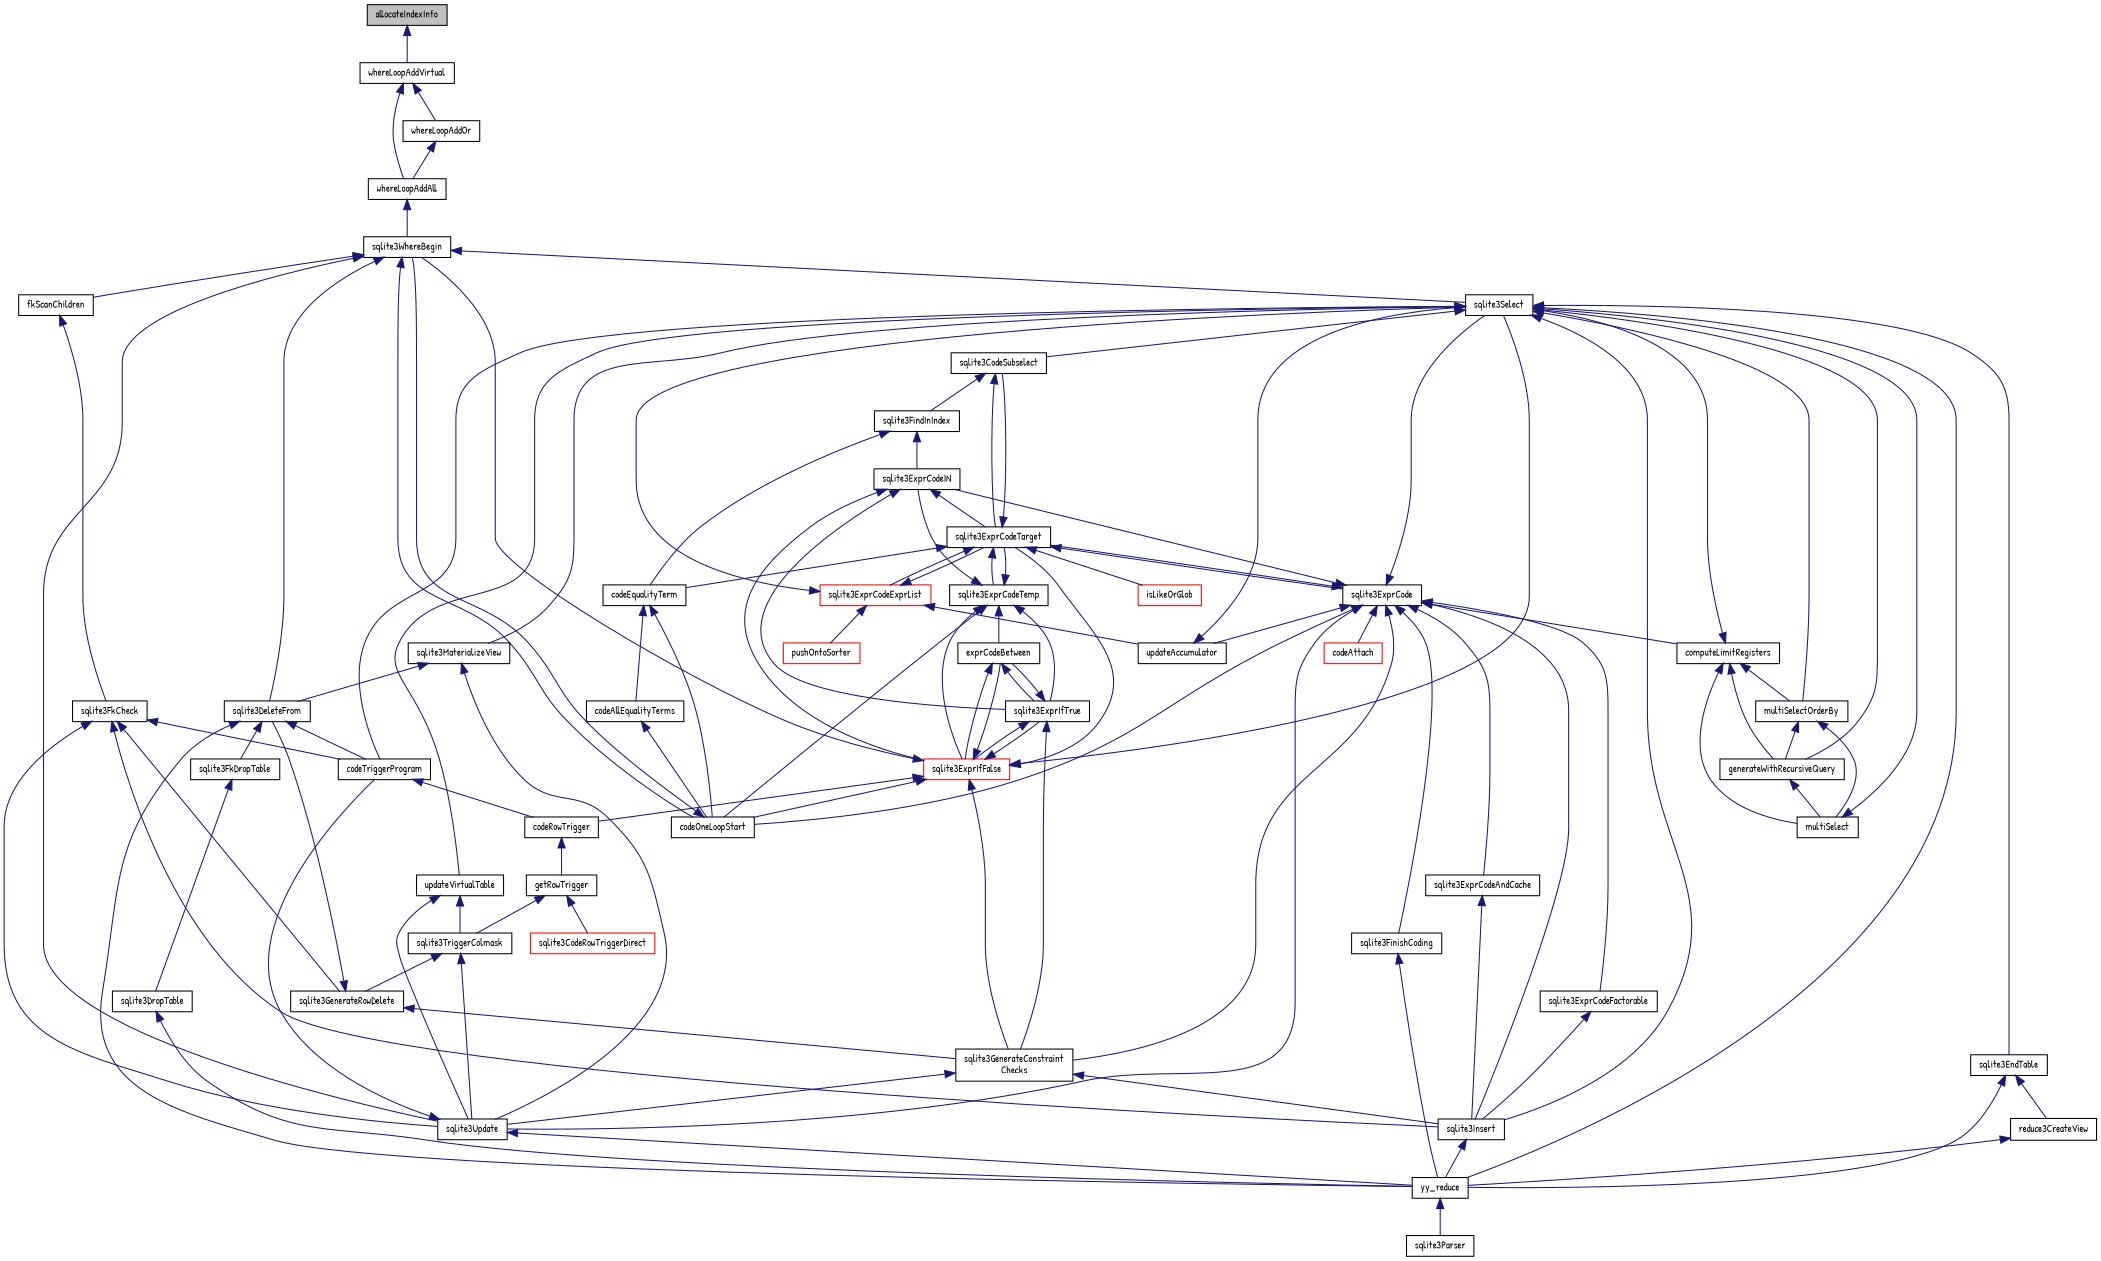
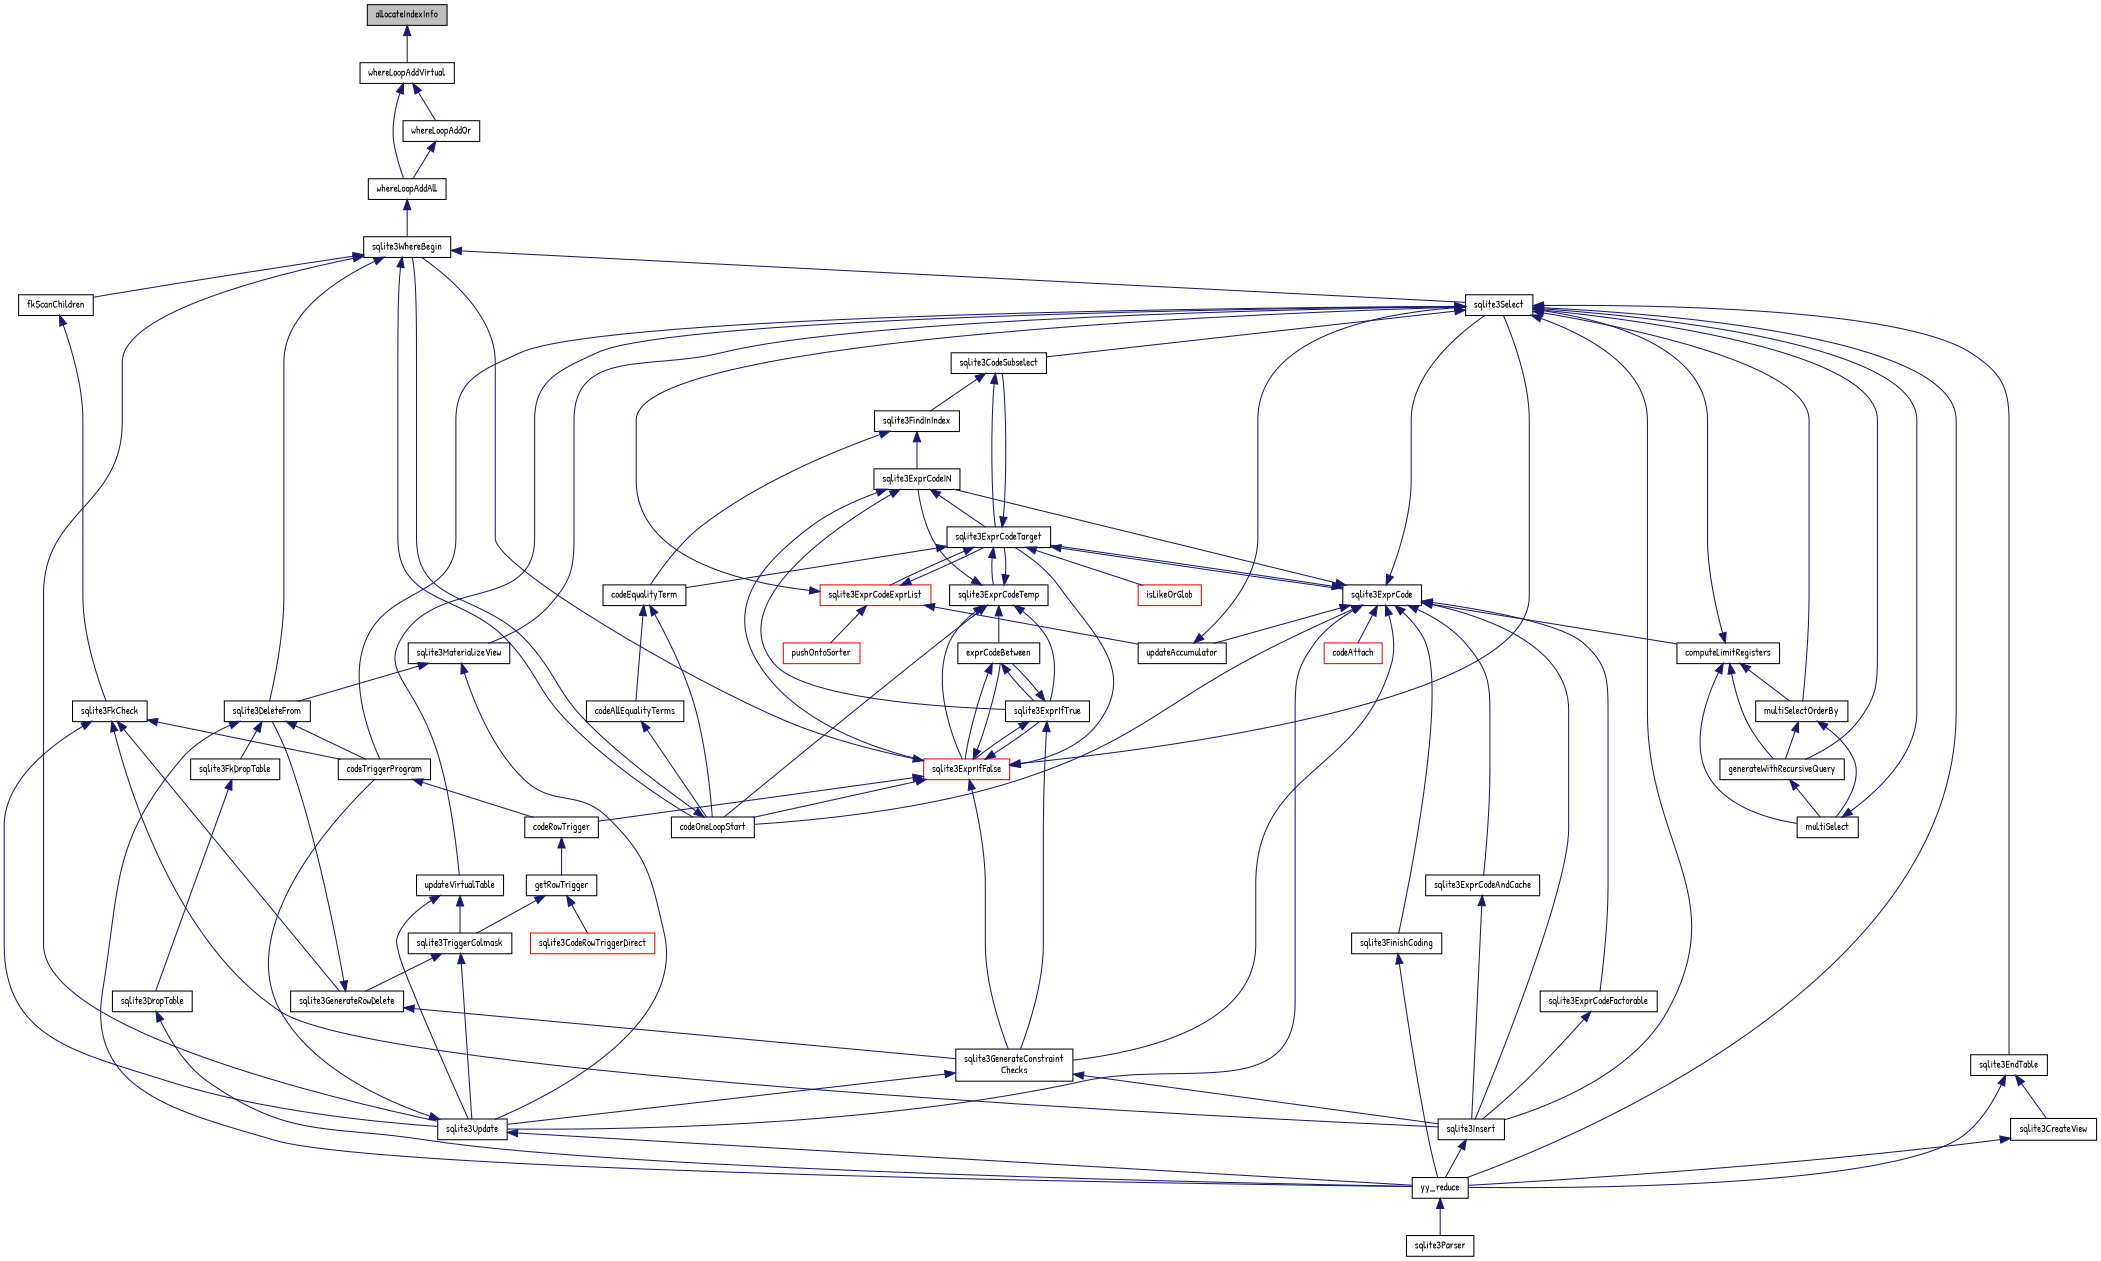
node "reduce3CreateView": label "reduce3CreateView" -> "sqlite3CreateView"
